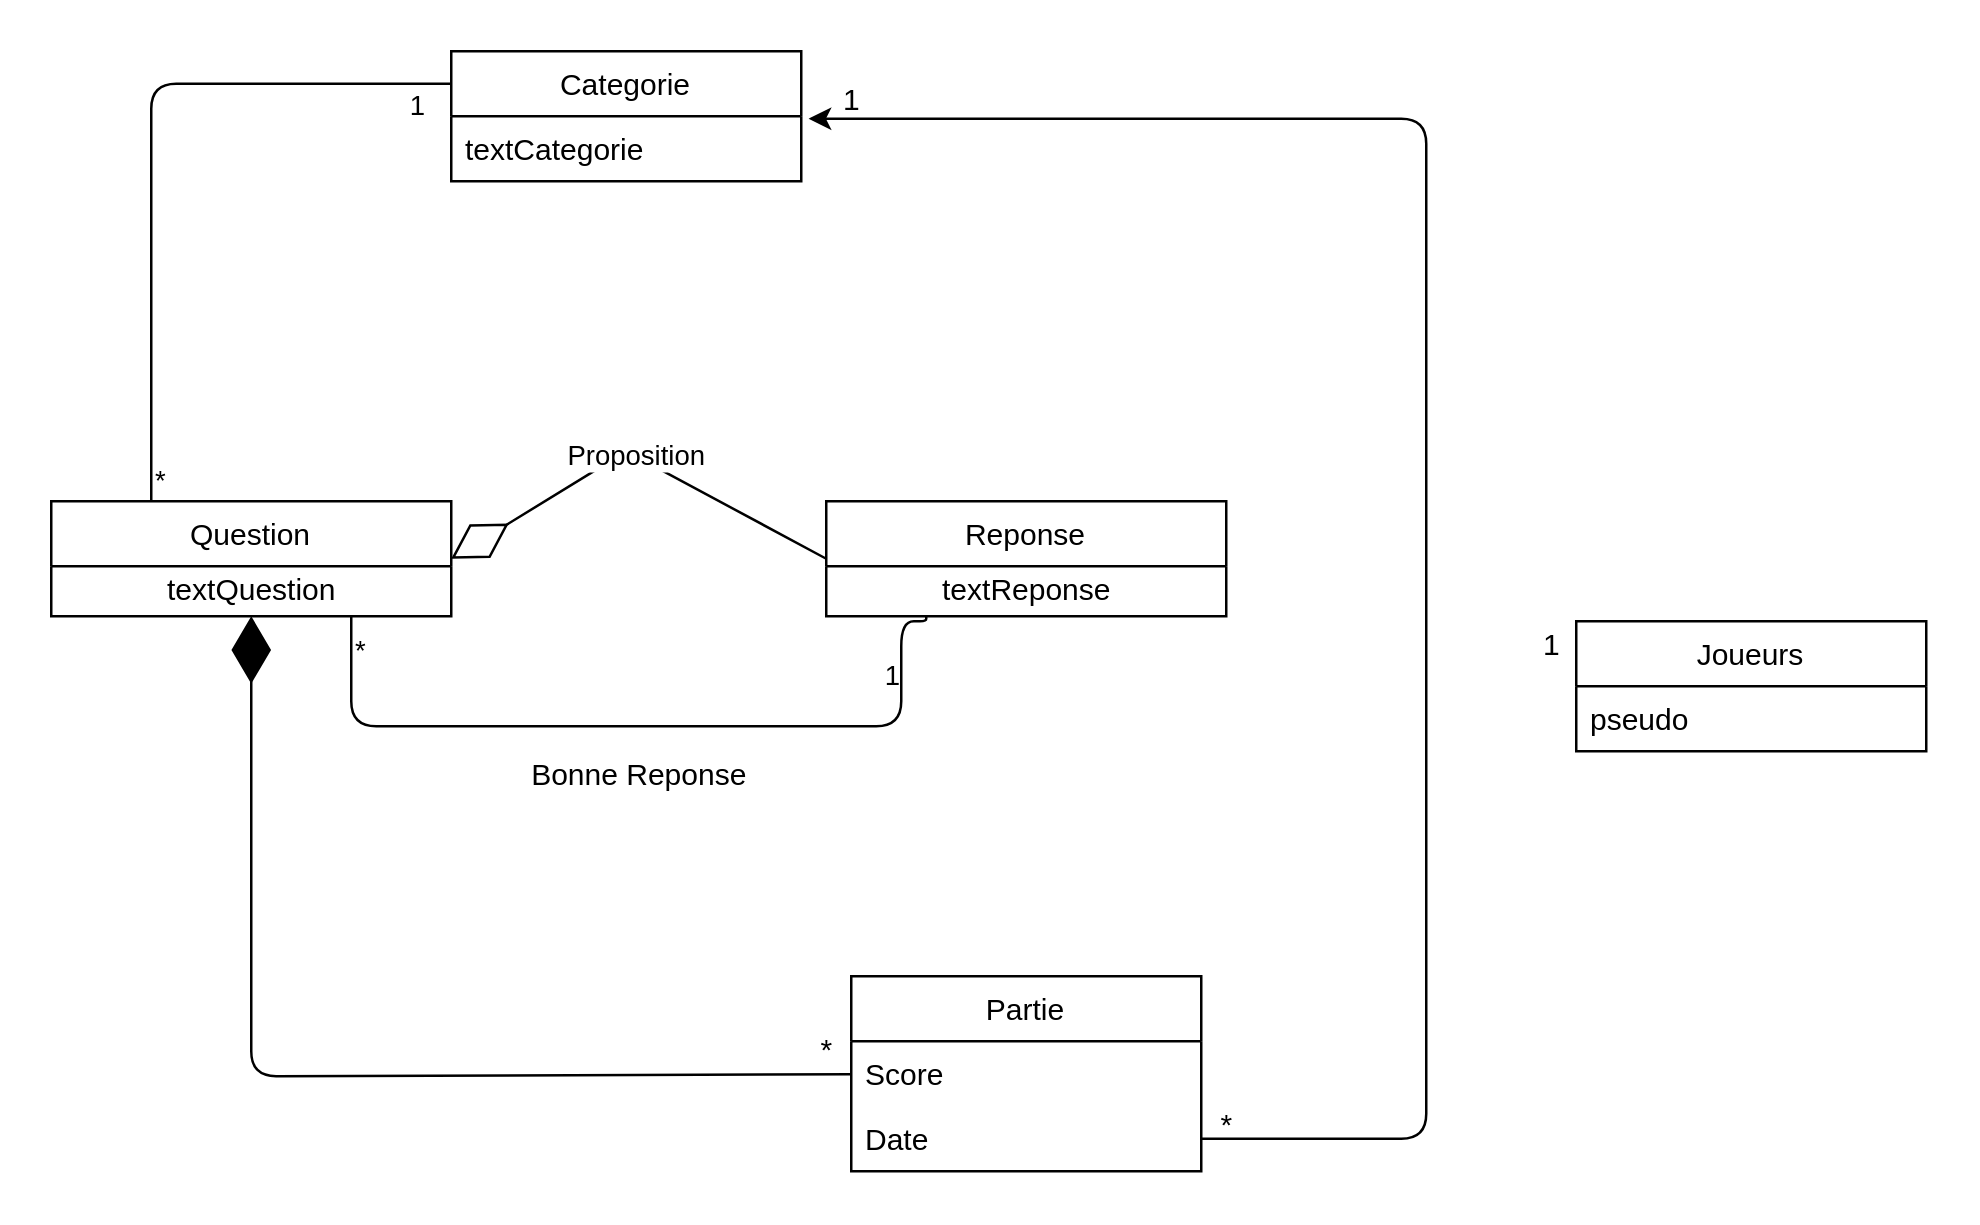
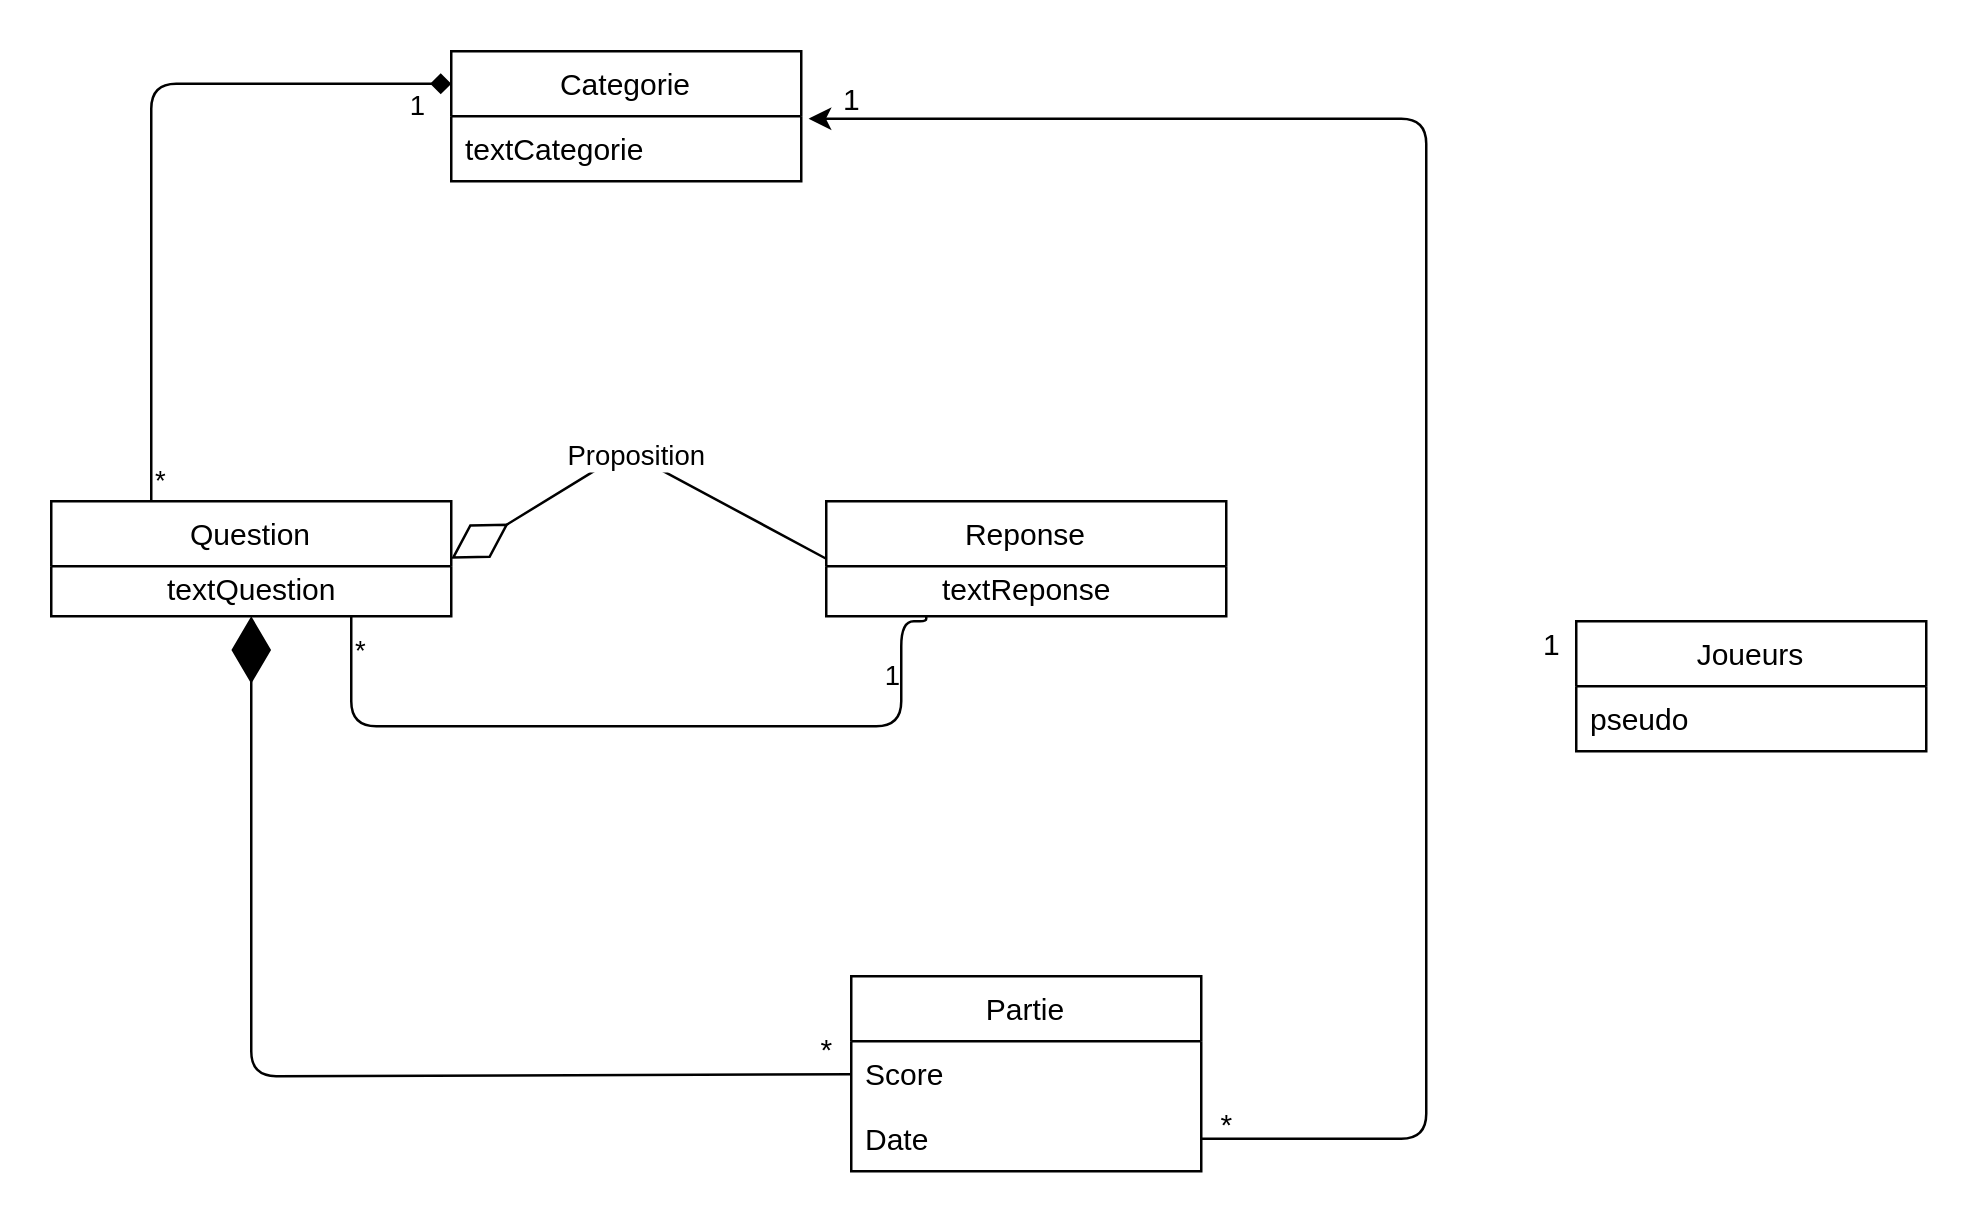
edge "Categorie" -- "Question": arrowhead none -> diamond
node "Bonne Reponse": removed
